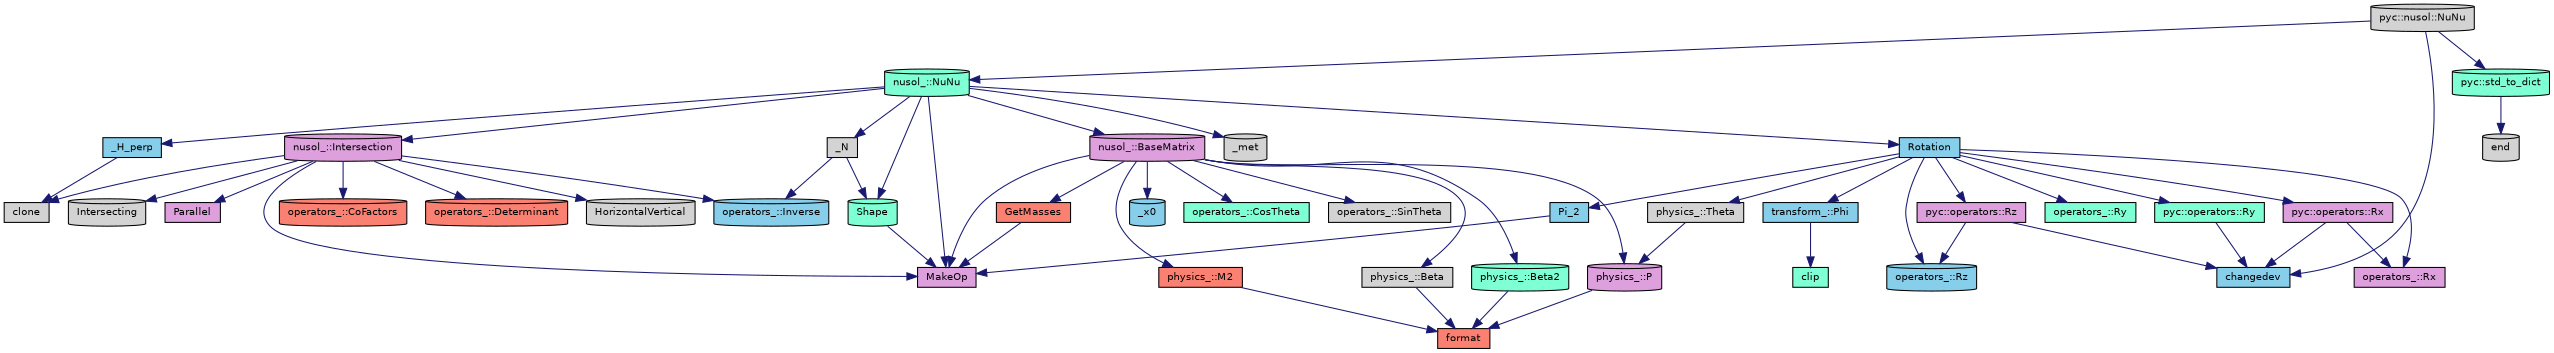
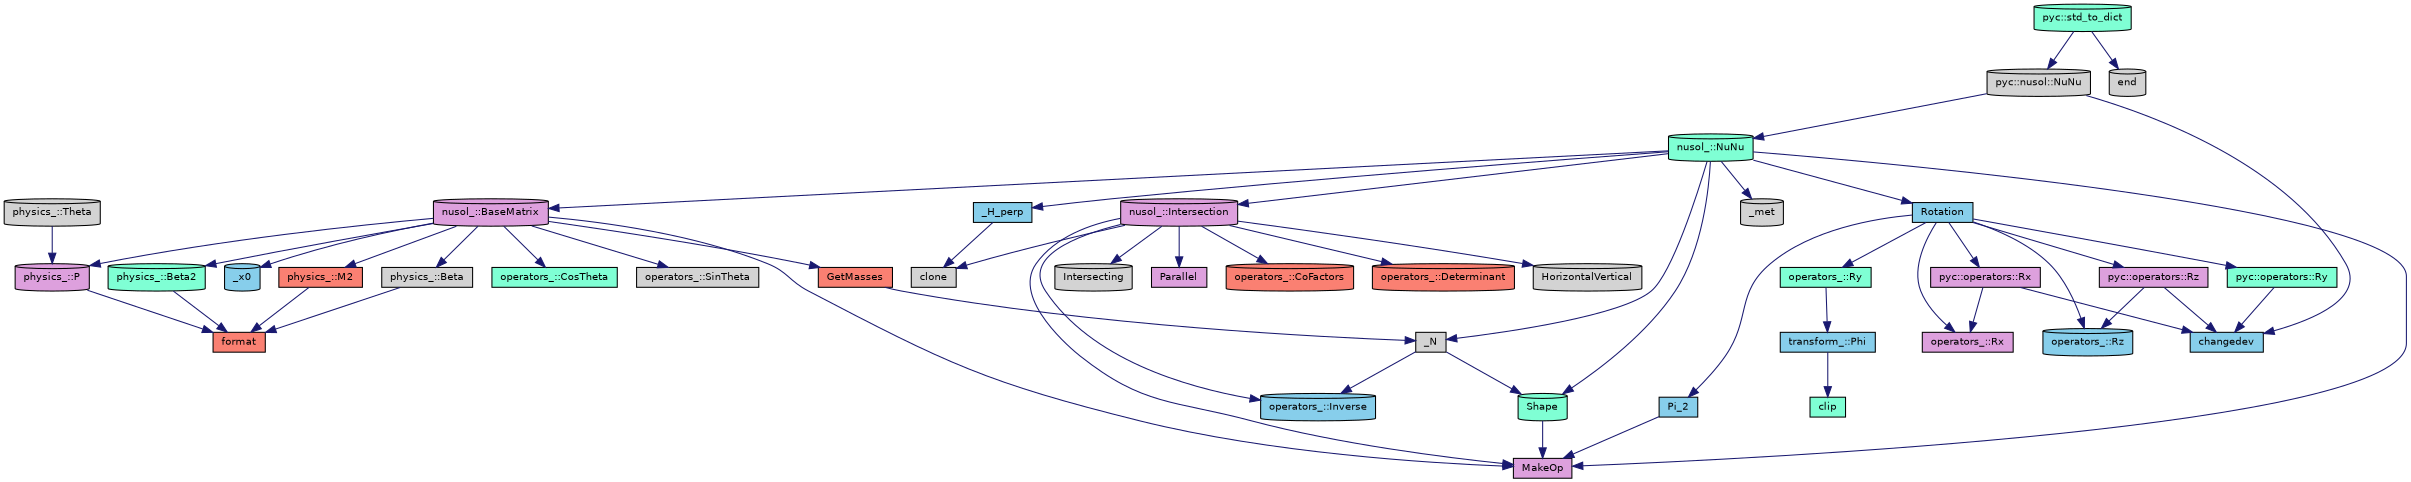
edge "pyc::nusol::NuNu" -> "pyc::std_to_dict": reversed
edge "Rotation" -> "physics_::Theta": removed
edge "Rotation" -> "transform_::Phi": now "operators_::Ry" -> "transform_::Phi"
node "physics_::Theta": shape box -> cylinder
edge "GetMasses" -> "MakeOp": now "GetMasses" -> "_N"
